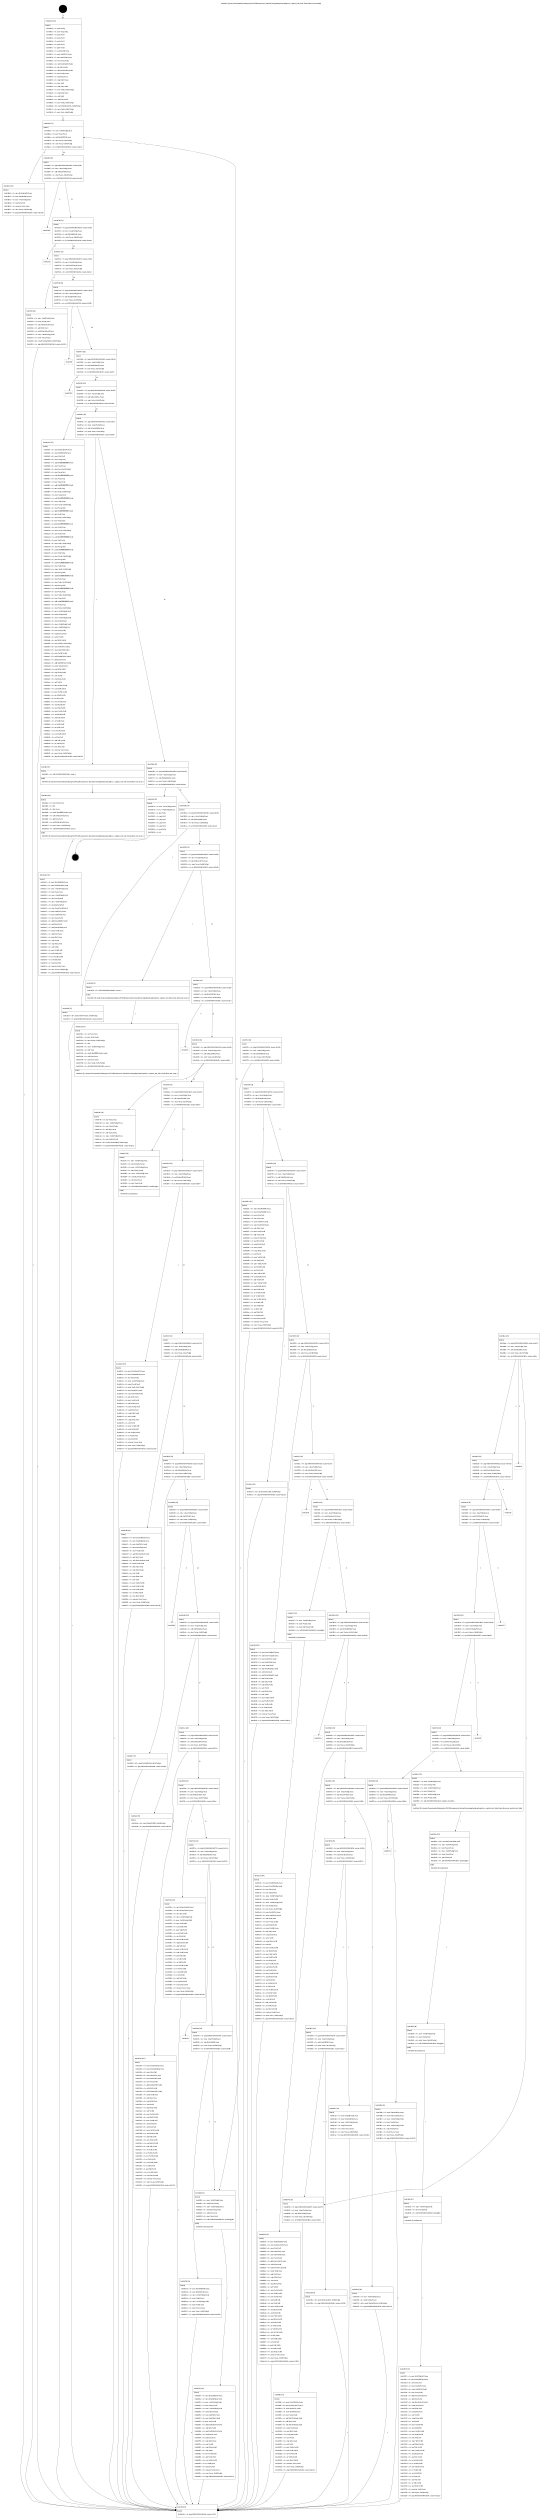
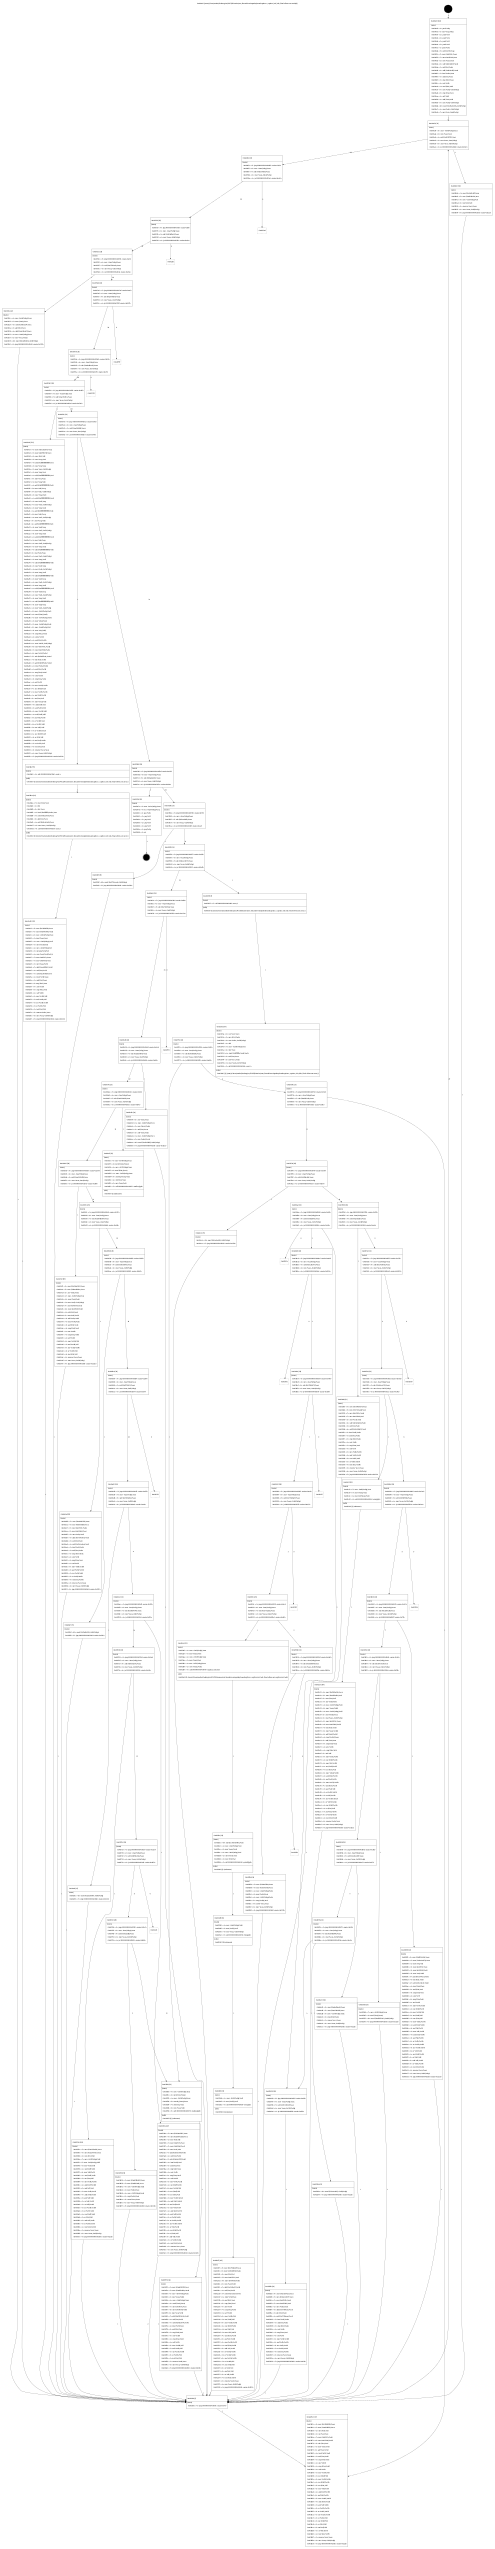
edge "0x401d5c [137]" -> "0x402681 [5]": reversed
